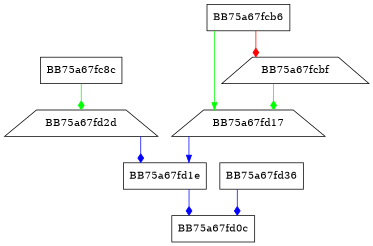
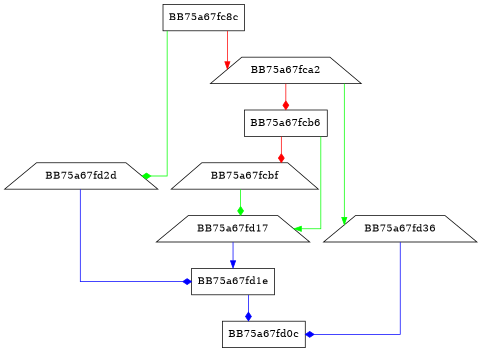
node "BB75a67fca2": added
node "BB75a67fd36": shape box -> trapezium
